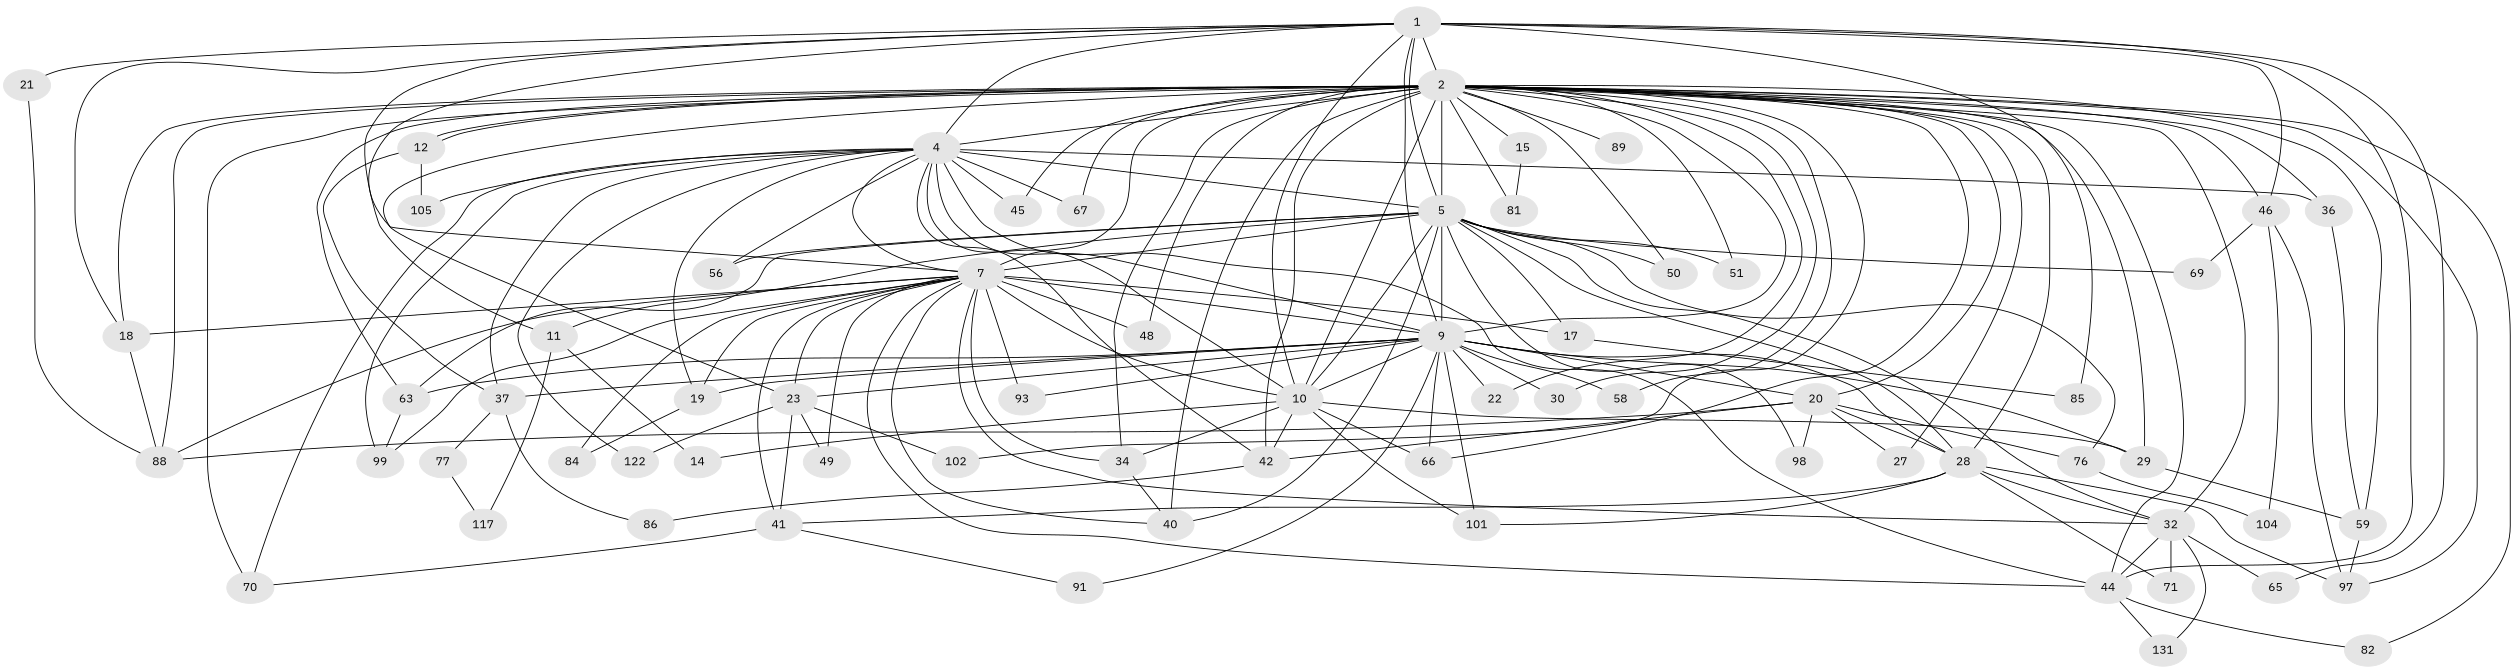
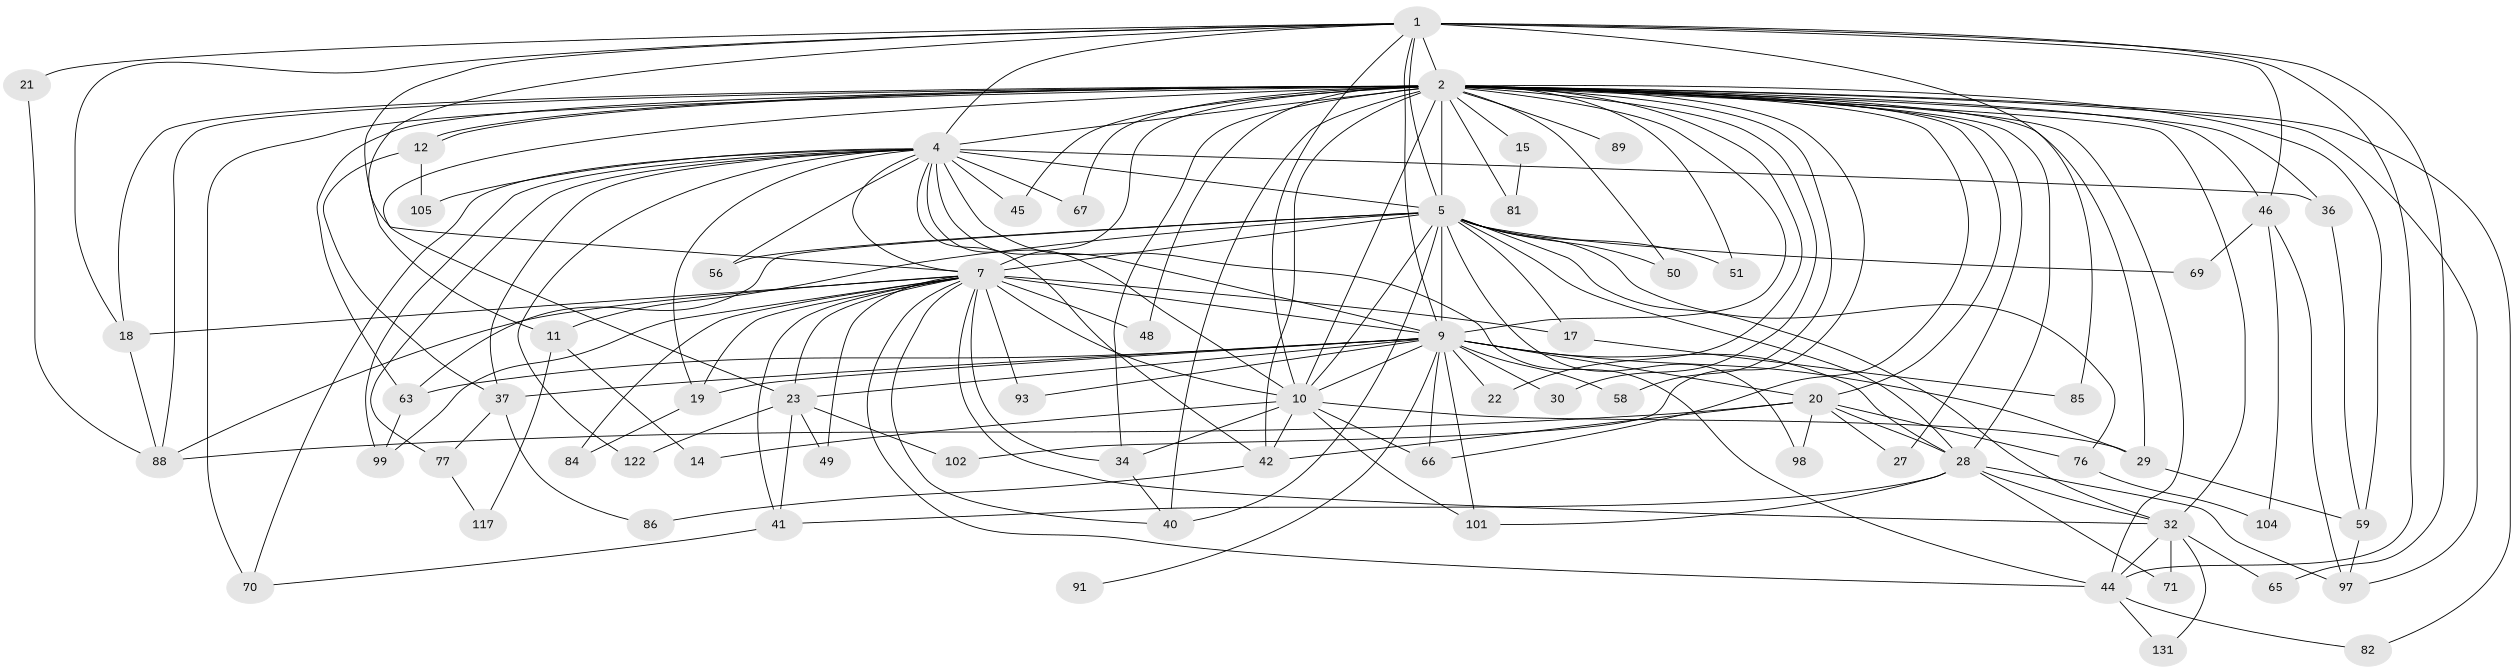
edge "4" -- "77": added
edge "41" -- "91": removed
